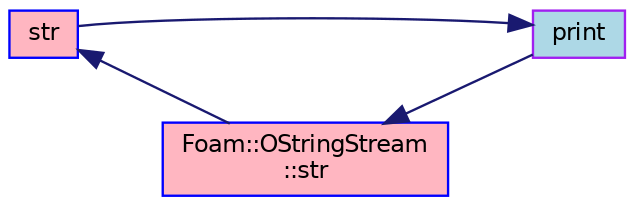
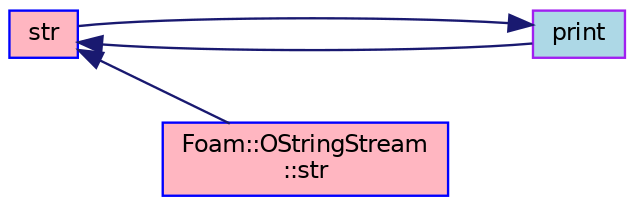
edge "print" -> "Foam::OStringStream ::str": now "print" -> "str"
